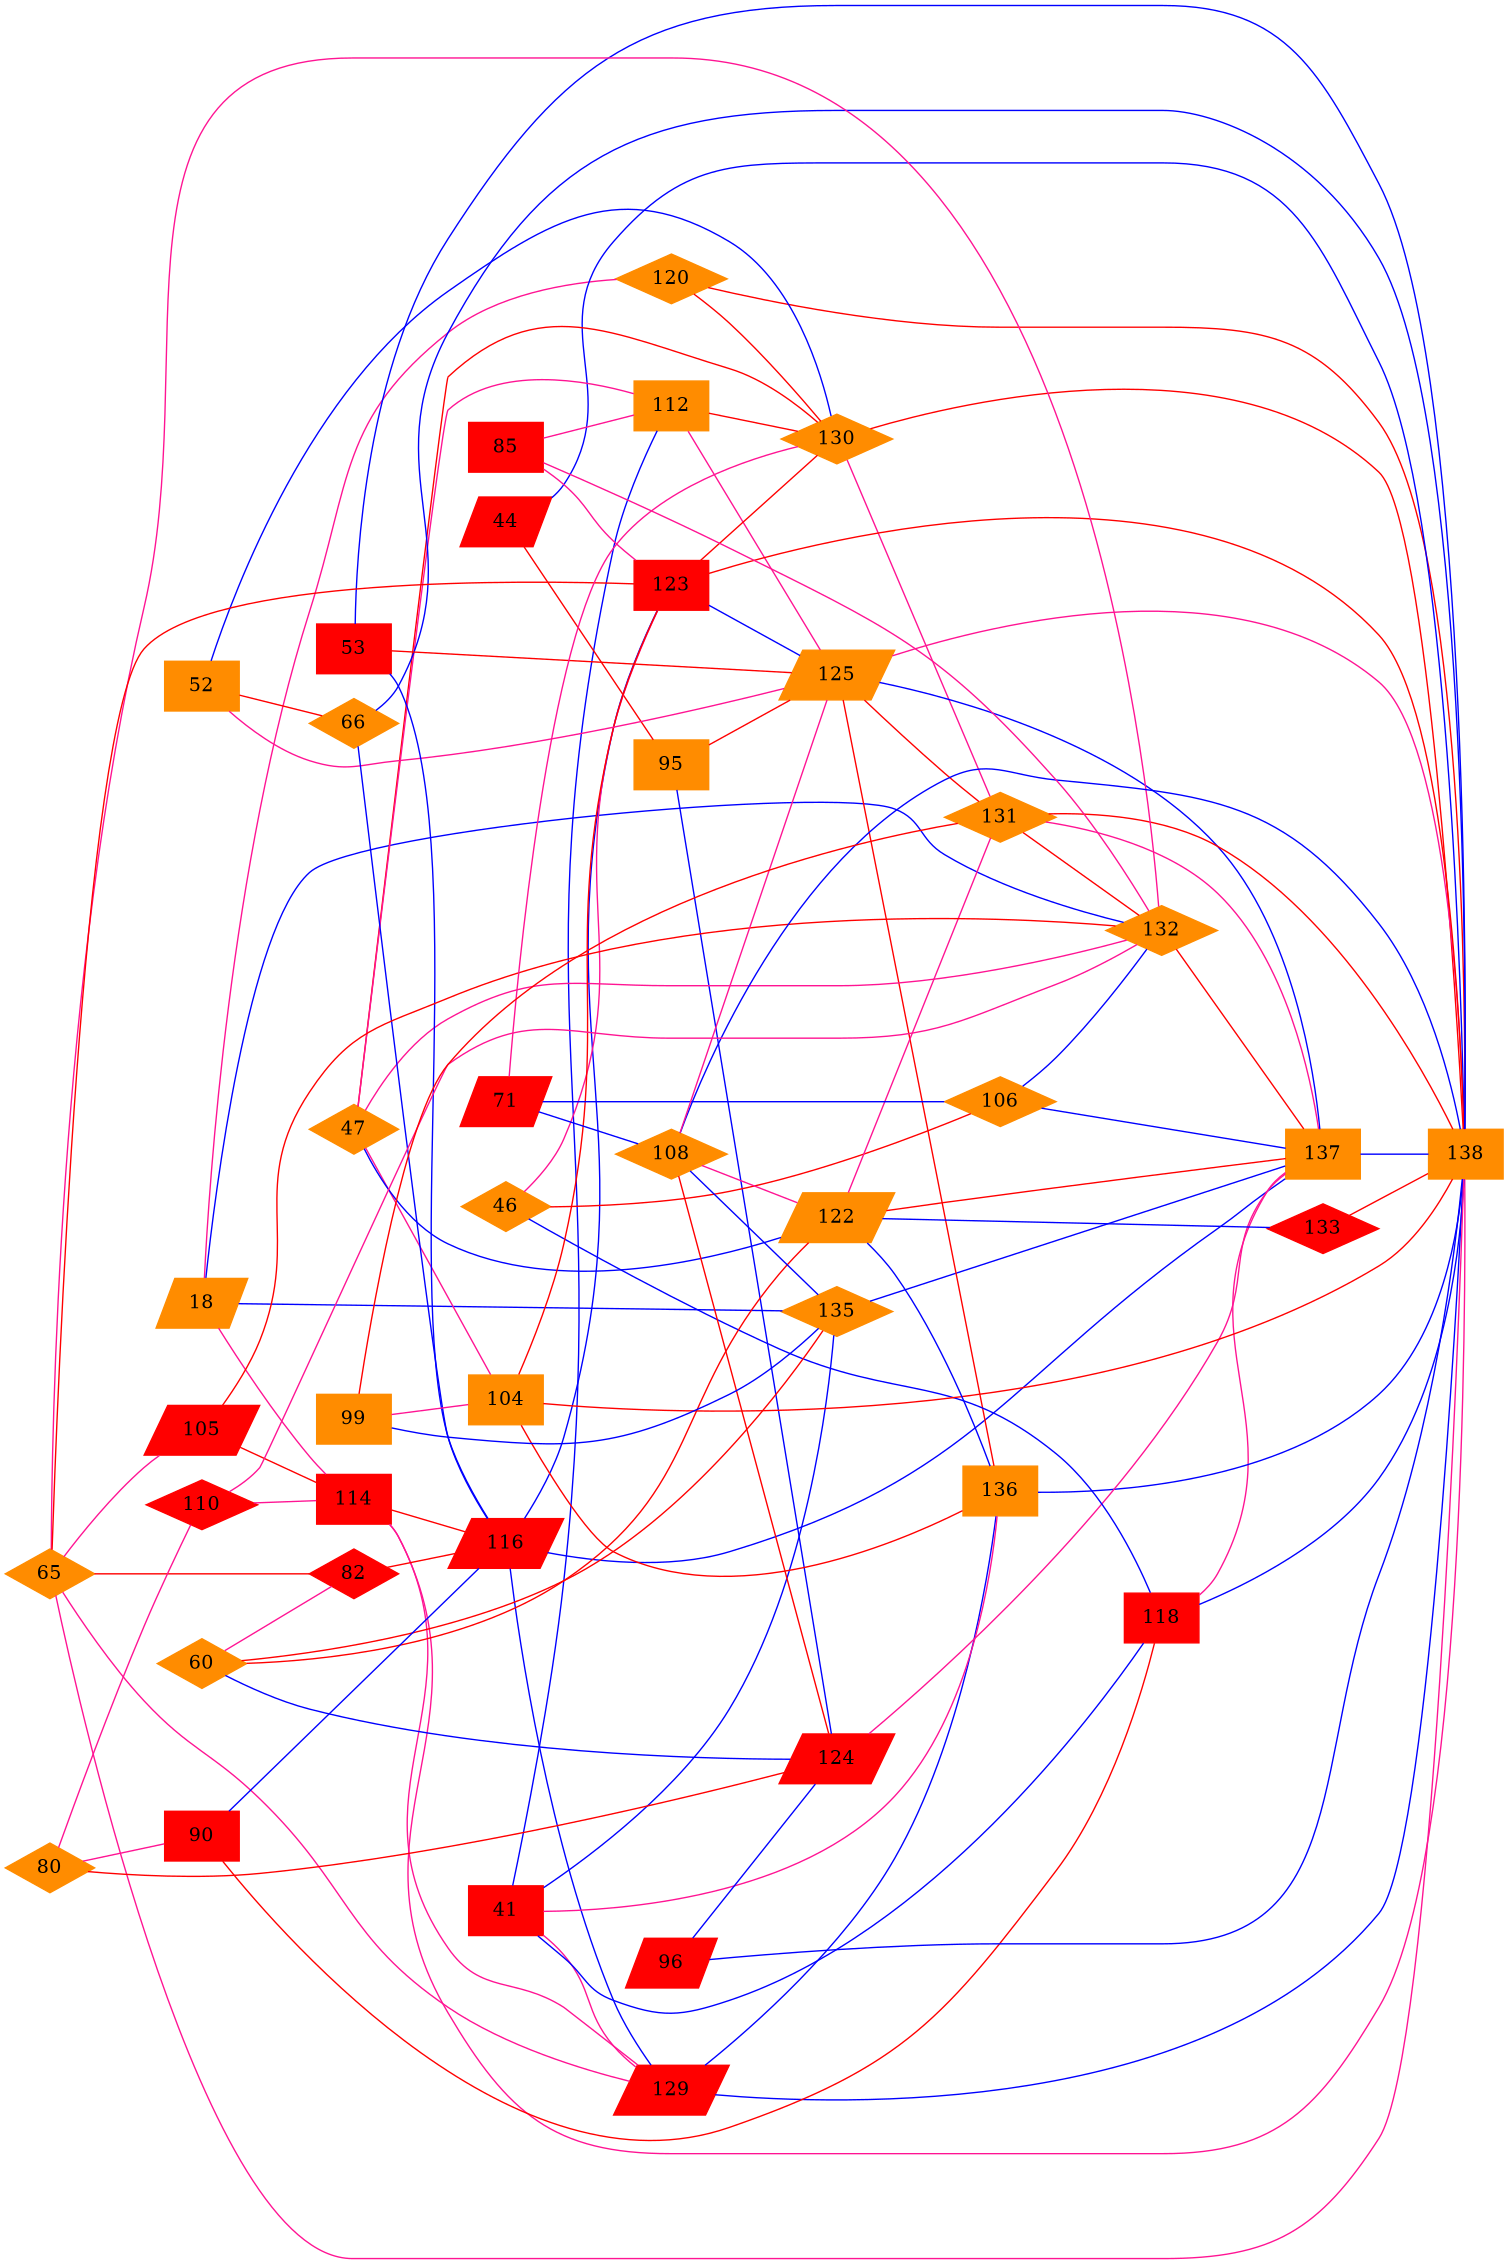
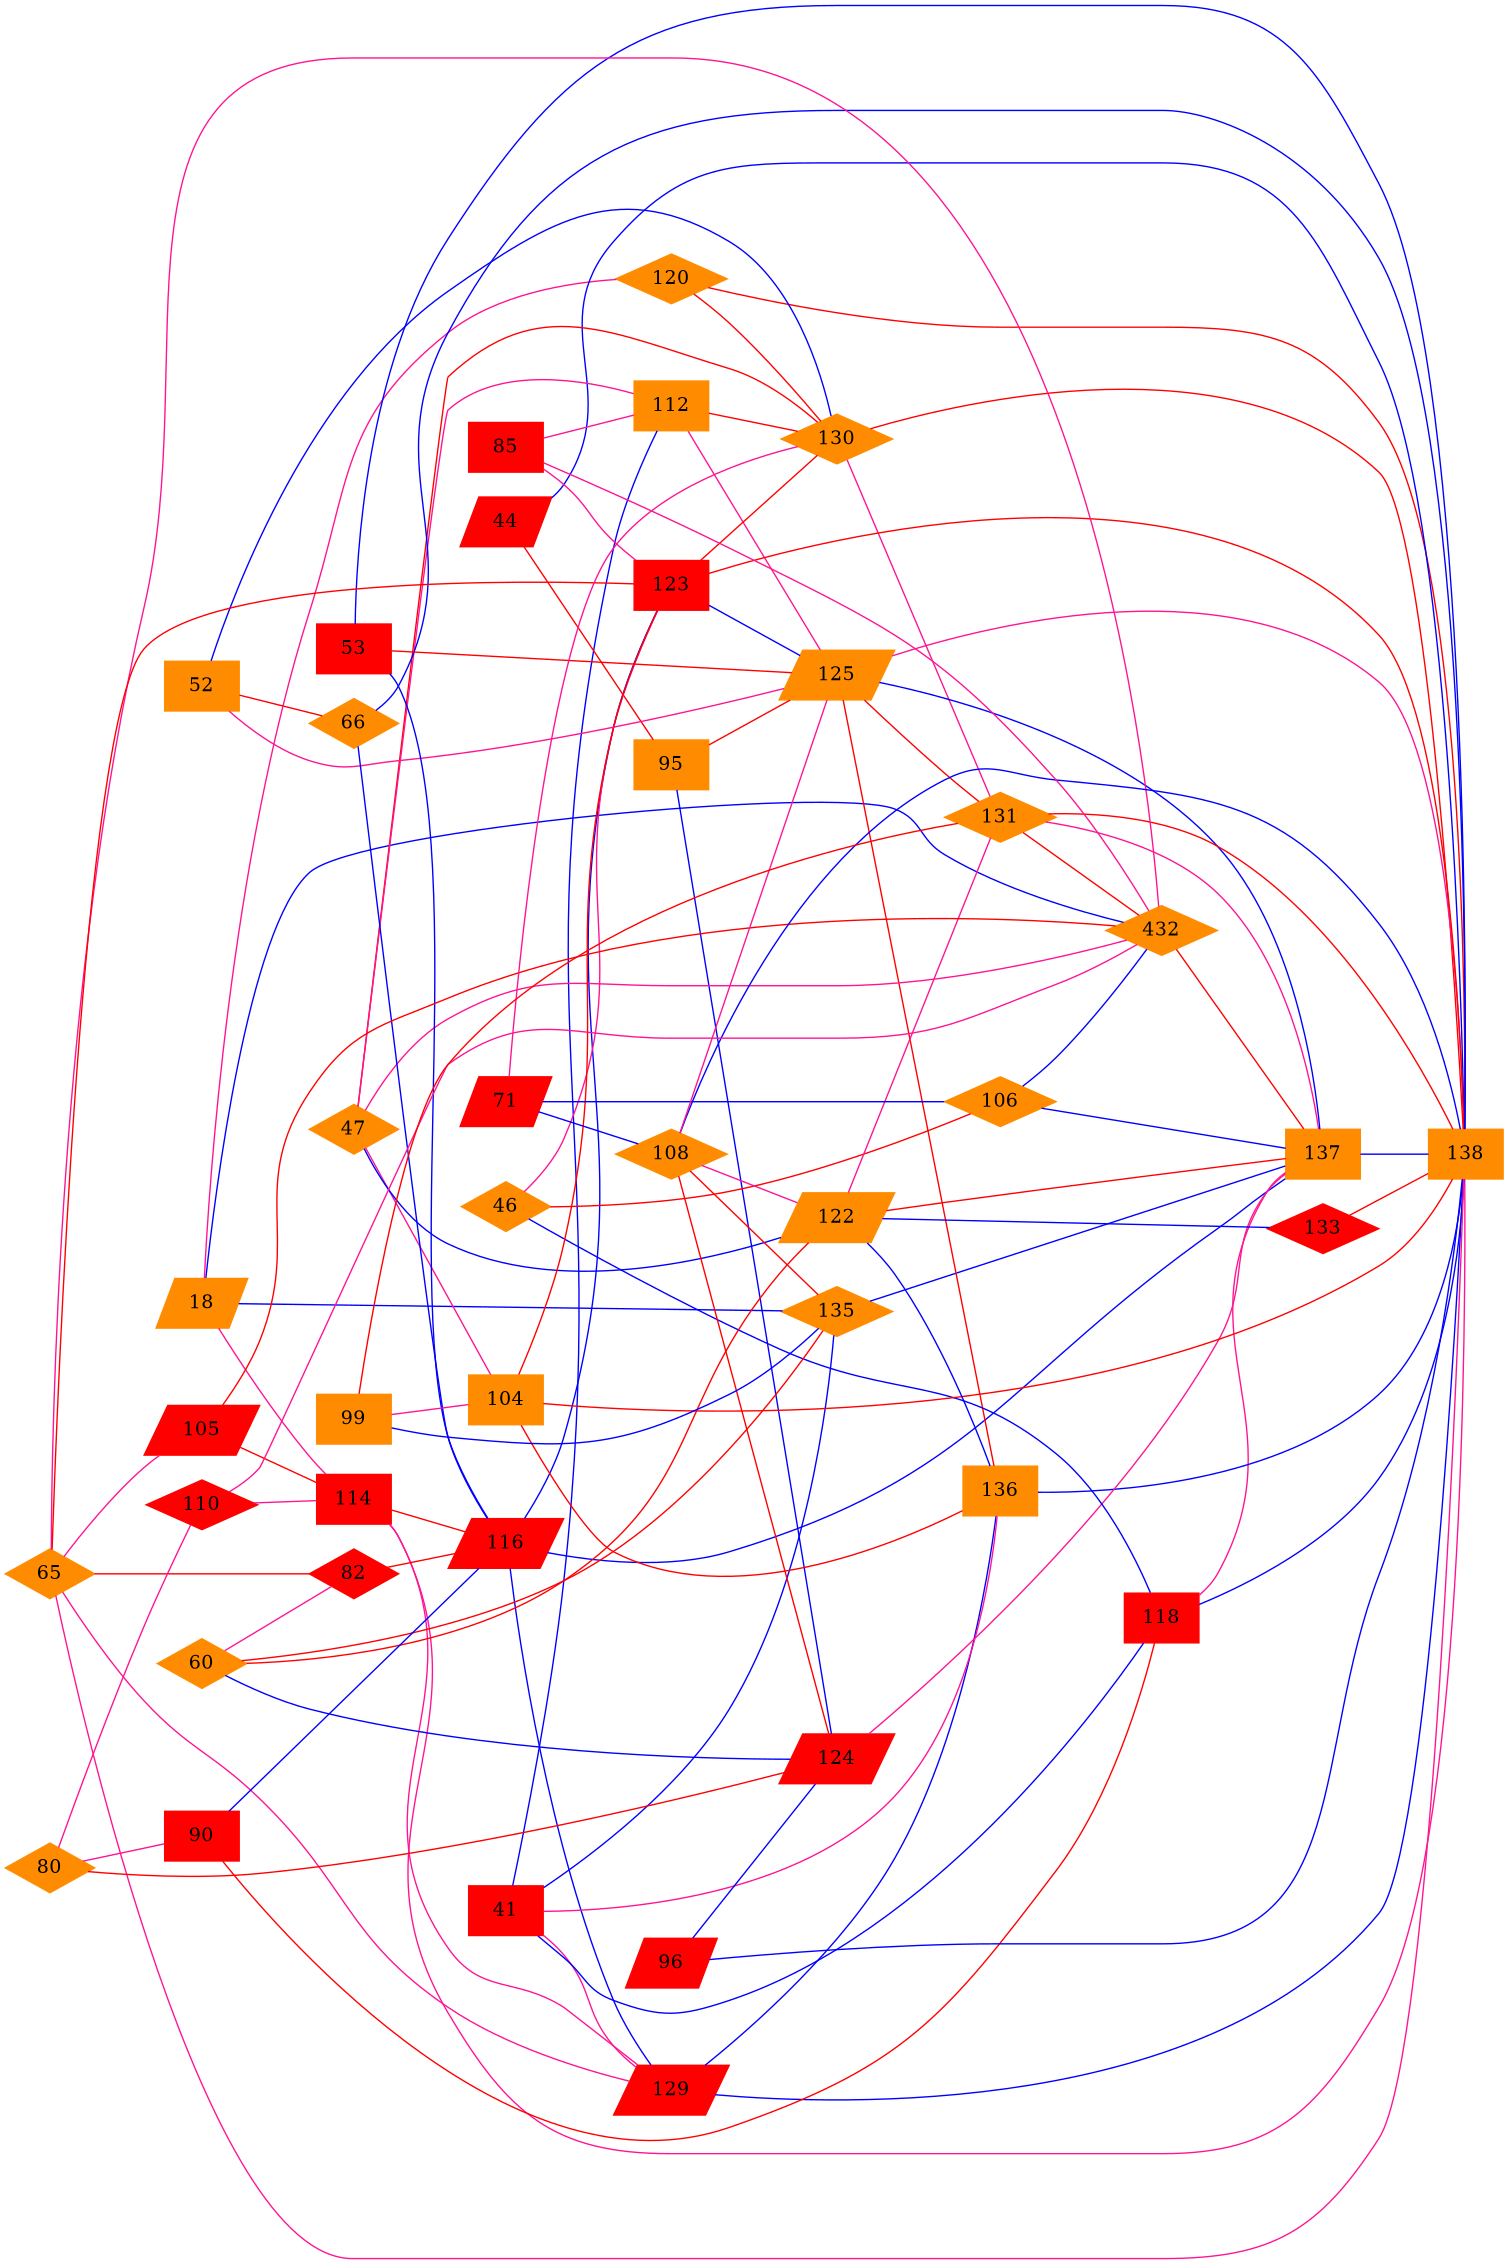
node "132": label "132" -> "432"
edge "108" -- "135": color blue -> red
